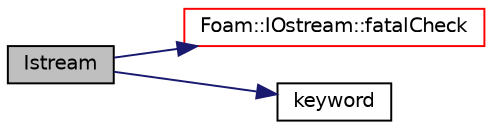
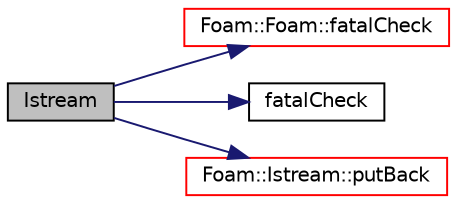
node "Foam::IOstream::fatalCheck": label "Foam::IOstream::fatalCheck" -> "Foam::Foam::fatalCheck"
node "keyword": label "keyword" -> "fatalCheck"
node "Foam::Istream::putBack": added
